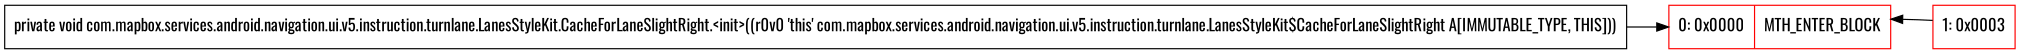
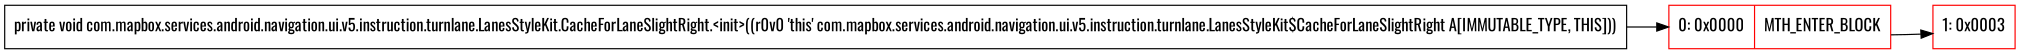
edge "1: 0x0003" -> "0: 0x0000": reversed
